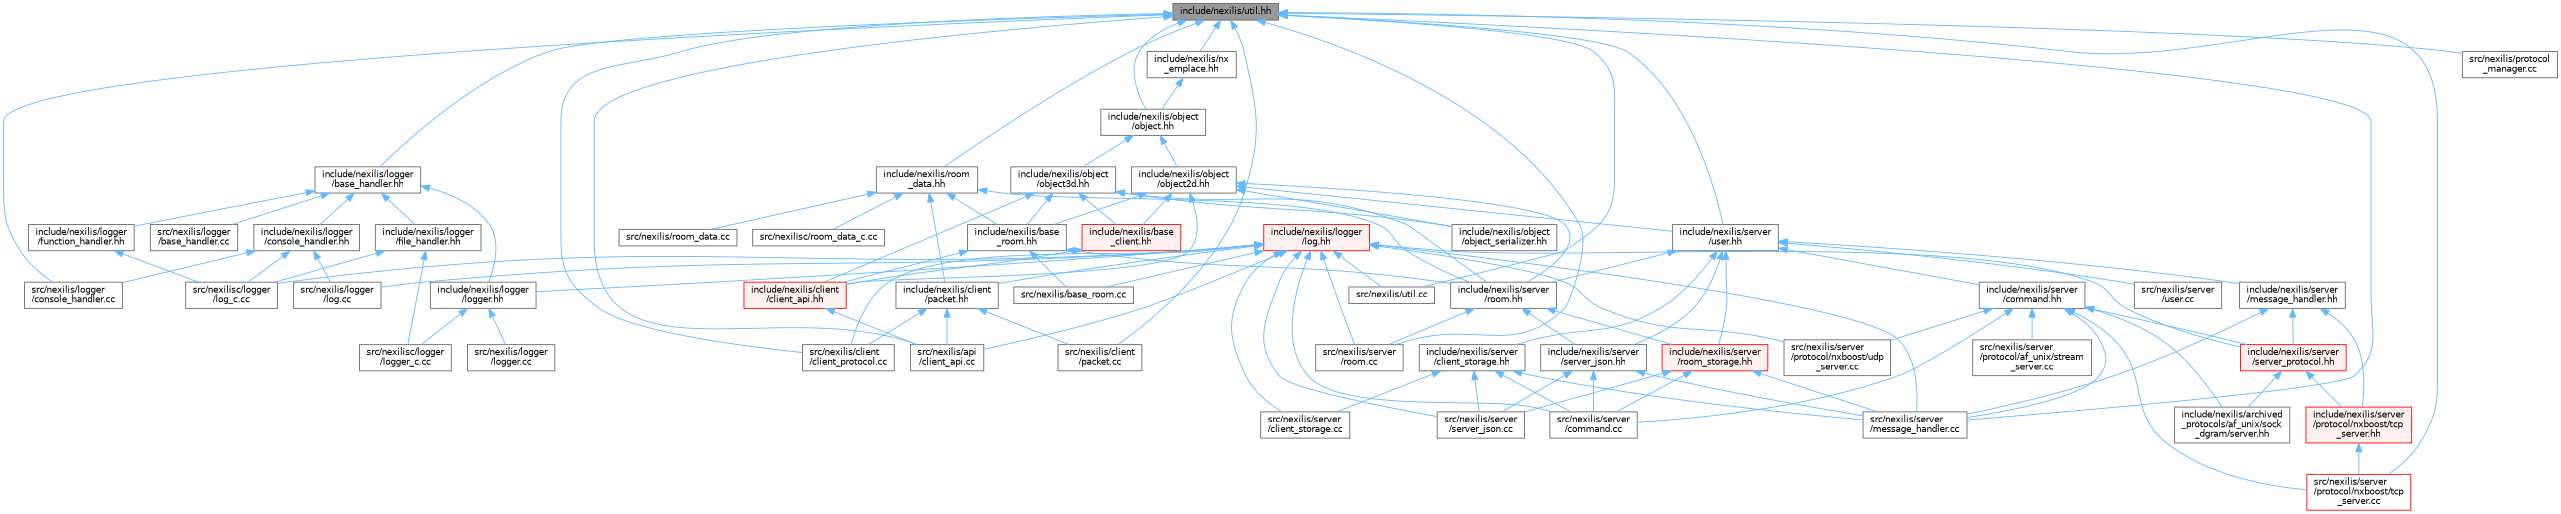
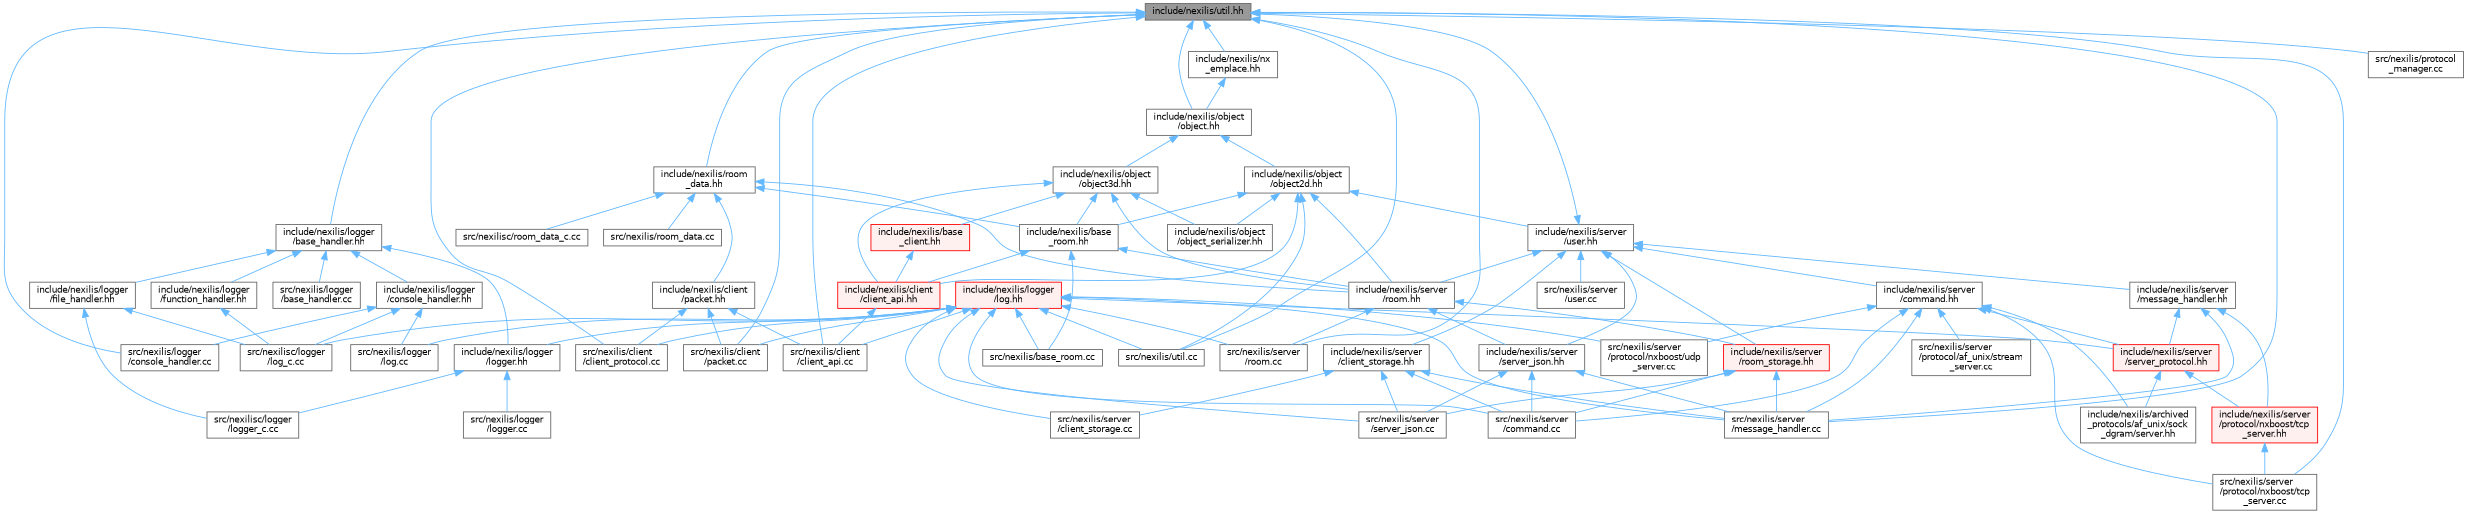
edge "include/nexilis/server /user.hh" -> "include/nexilis/util.hh": reversed
edge "include/nexilis/base _client.hh" -> "include/nexilis/object /object2d.hh": now "src/nexilis/util.cc" -> "include/nexilis/object /object2d.hh"
edge "include/nexilis/client /packet.hh" -> "include/nexilis/logger /log.hh": now "src/nexilis/client /packet.cc" -> "include/nexilis/logger /log.hh"
node "src/nexilis/api /client_api.cc": label "src/nexilis/api /client_api.cc" -> "src/nexilis/client /client_api.cc"
node "src/nexilis/server /protocol/nxboost/tcp _server.cc": color red -> grey40
